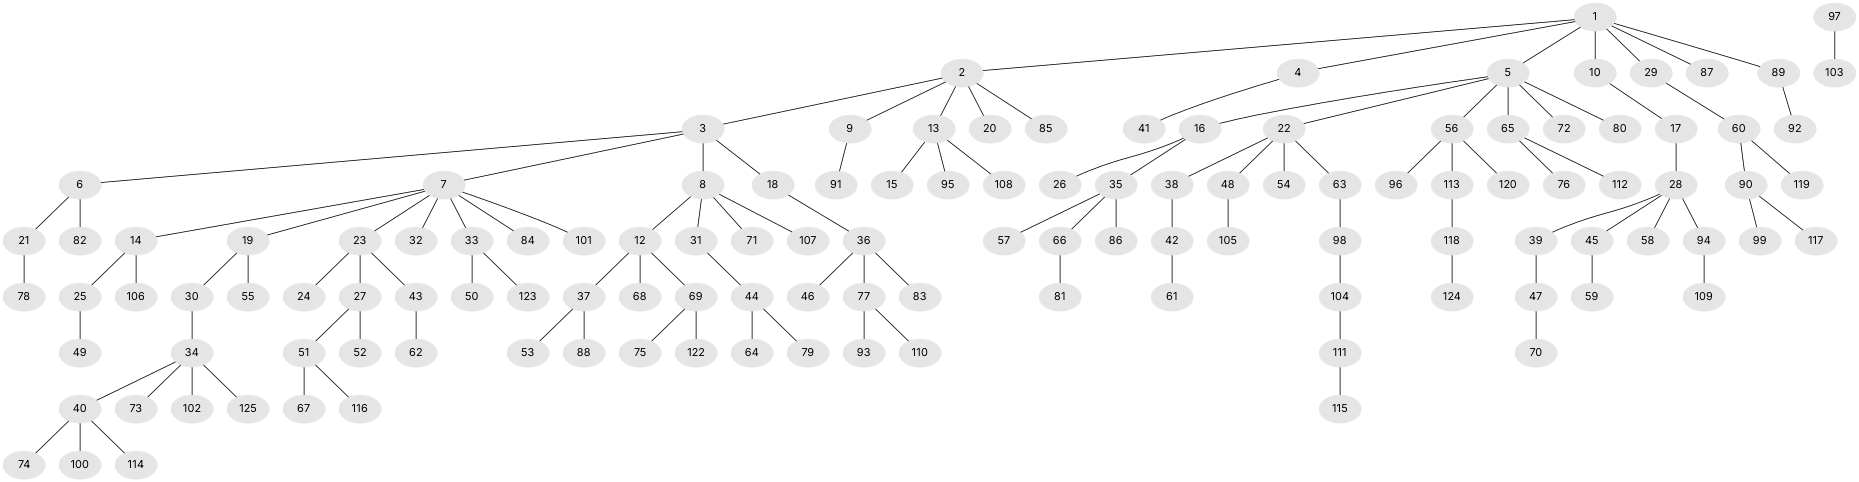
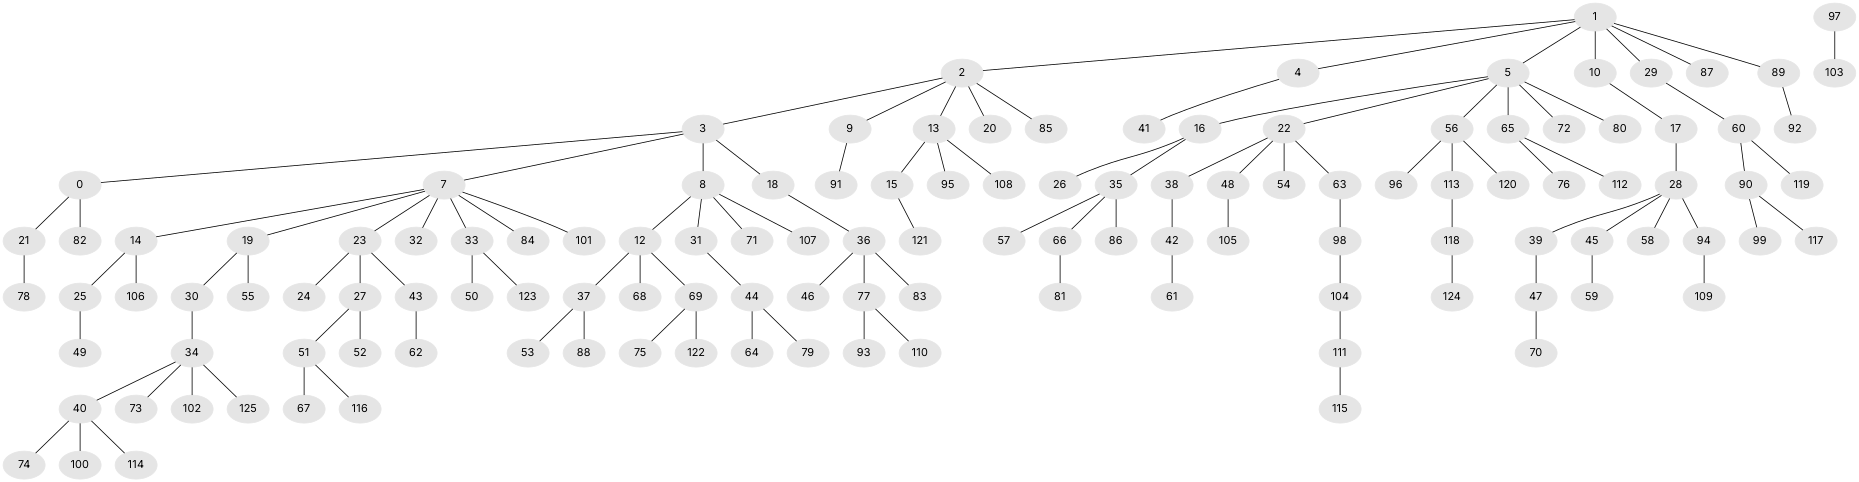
node "6": label "6" -> "0"
node "121": added
